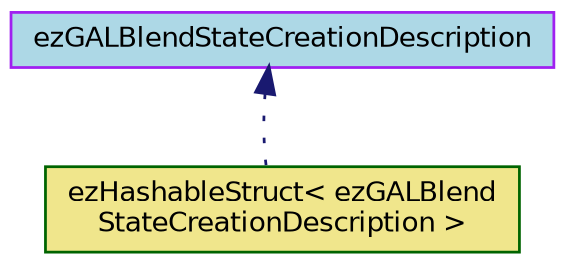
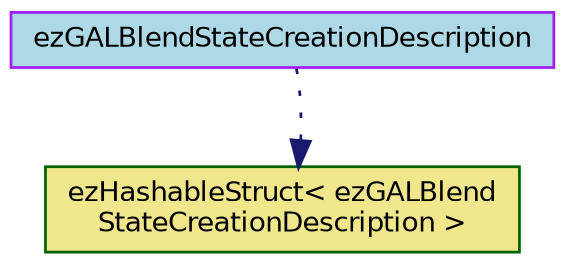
edge "ezHashableStruct< ezGALBlend StateCreationDescription >" -> "ezGALBlendStateCreationDescription": reversed
